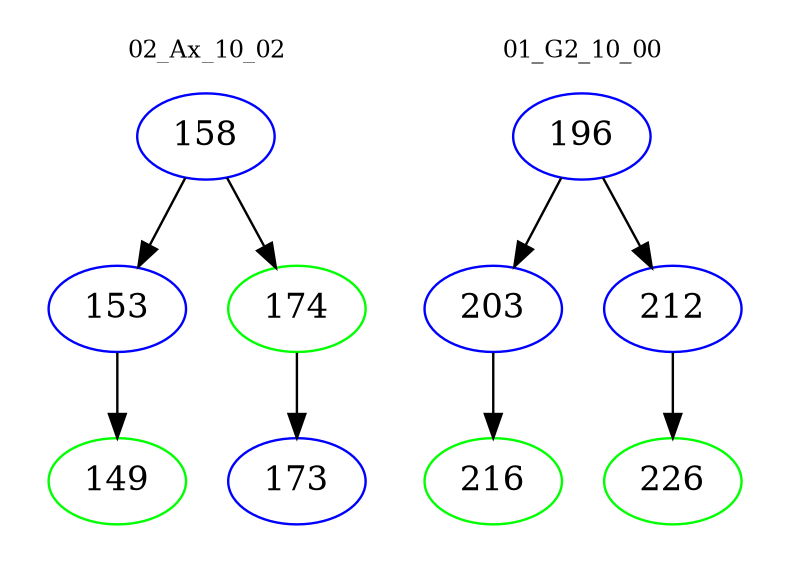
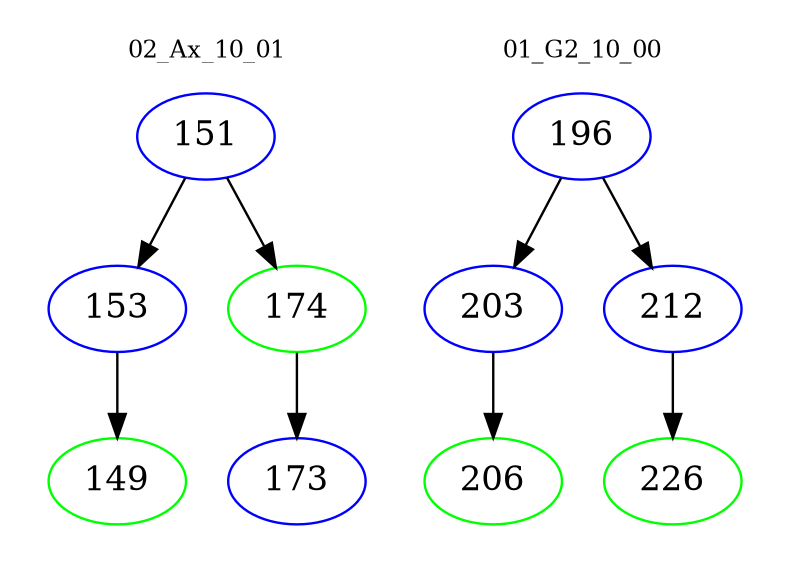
cluster "02_Ax_10_02": label "02_Ax_10_02" -> "02_Ax_10_01"
node "158": label "158" -> "151"
node "216": label "216" -> "206"
